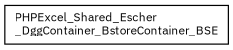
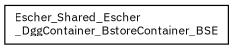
node "PHPExcel_Shared_Escher _DggContainer_BstoreContainer_BSE": label "PHPExcel_Shared_Escher _DggContainer_BstoreContainer_BSE" -> "Escher_Shared_Escher _DggContainer_BstoreContainer_BSE"
